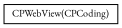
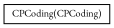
node "CPWebView(CPCoding)": label "CPWebView(CPCoding)" -> "CPCoding(CPCoding)"
